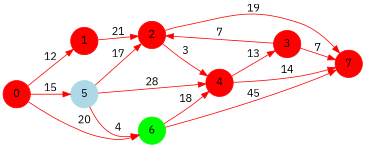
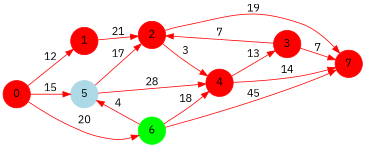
edge "5" -> "6": reversed
